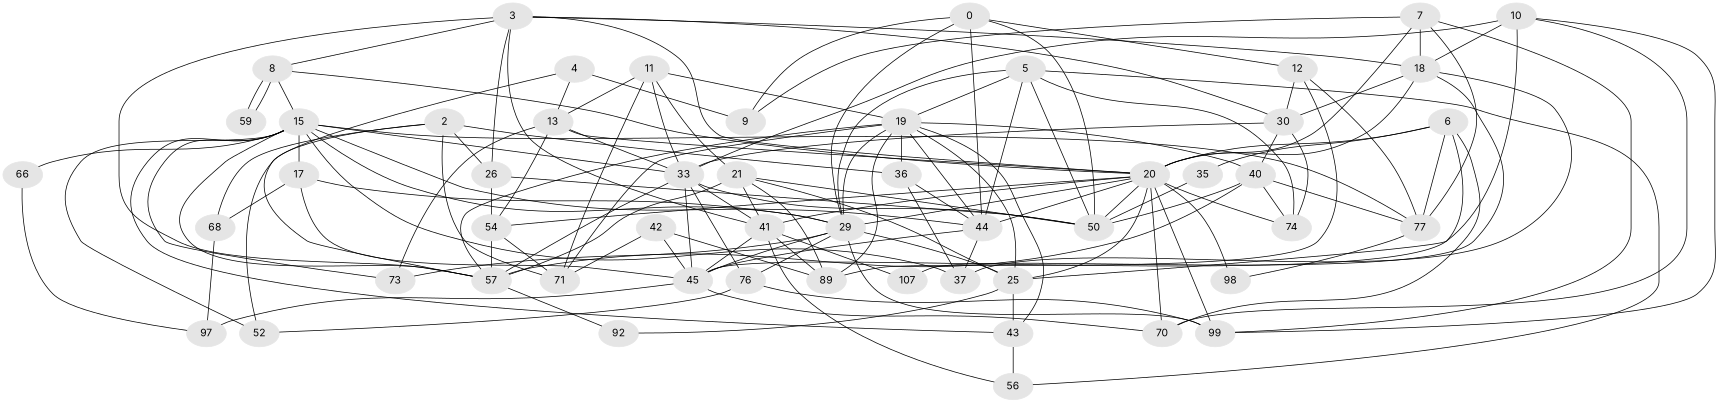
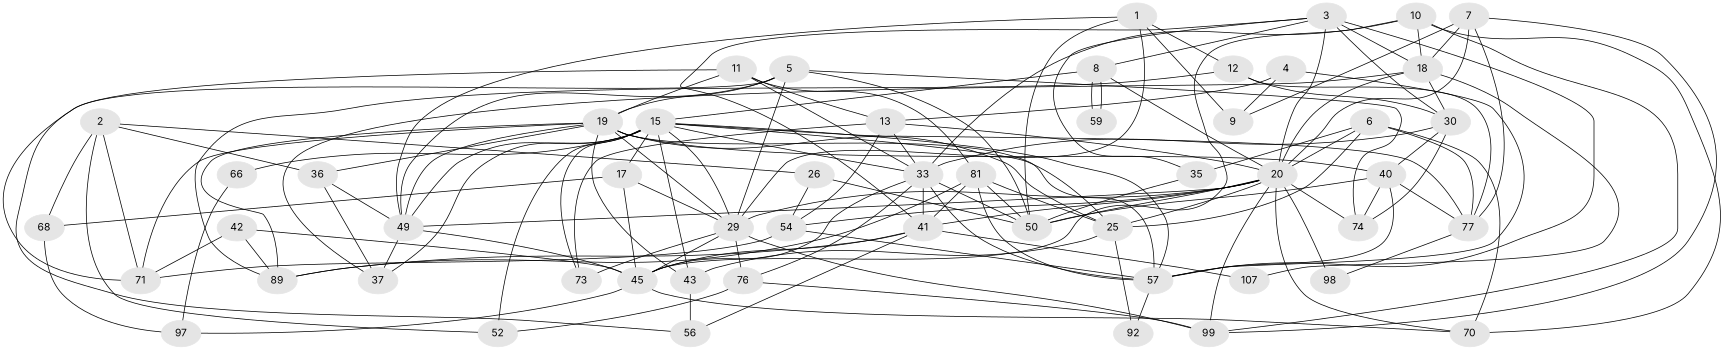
node "0": label "0" -> "1"
edge "3" -- "26": now "3" -- "35"
node "21": label "21" -> "81"
node "44": label "44" -> "49"
edge "29" -- "25": now "15" -- "25"
